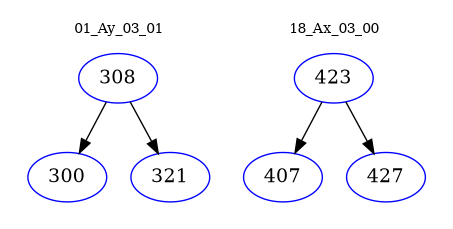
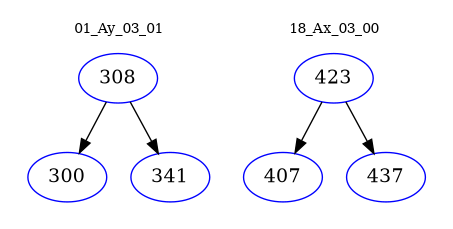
node "321": label "321" -> "341"
node "427": label "427" -> "437"
